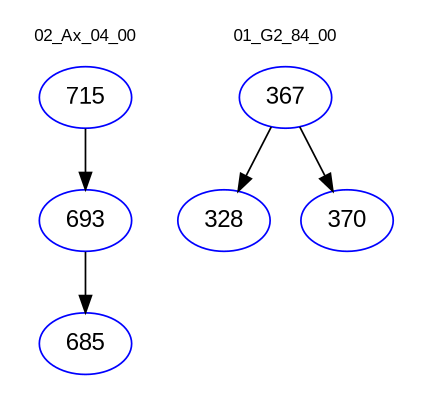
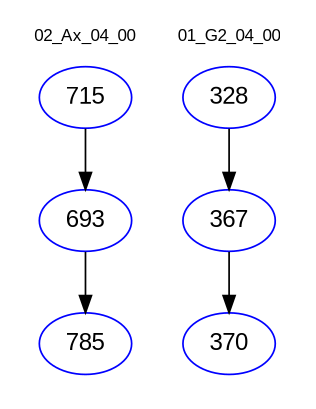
cluster "01_G2_84_00": label "01_G2_84_00" -> "01_G2_04_00"
edge "367" -> "328": reversed
node "685": label "685" -> "785"
